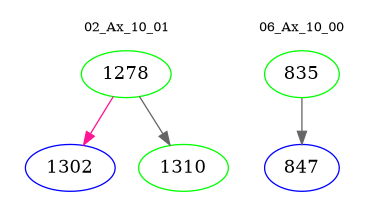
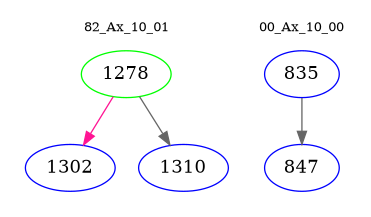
cluster "02_Ax_10_01": label "02_Ax_10_01" -> "82_Ax_10_01"
cluster "06_Ax_10_00": label "06_Ax_10_00" -> "00_Ax_10_00"
node "835": color green -> blue
node "1310": color green -> blue
